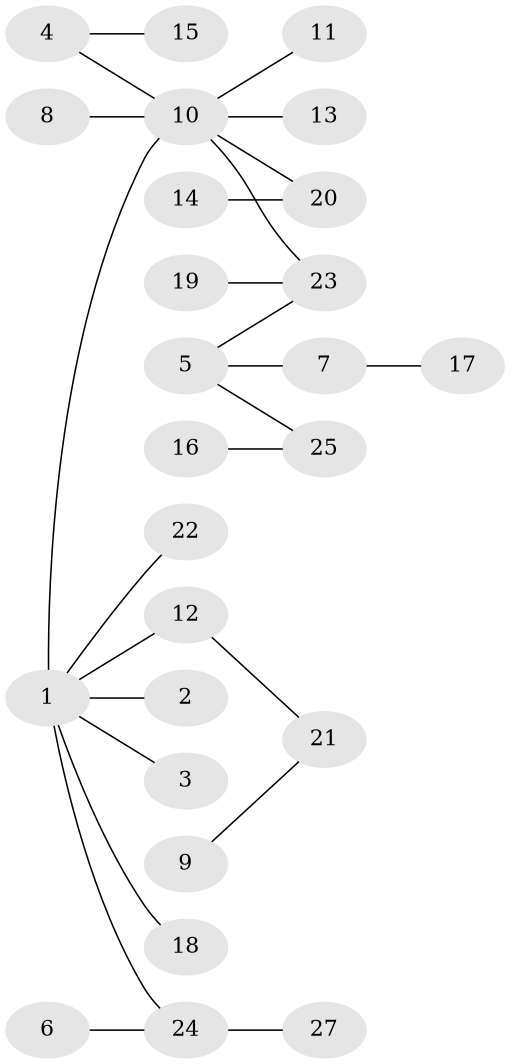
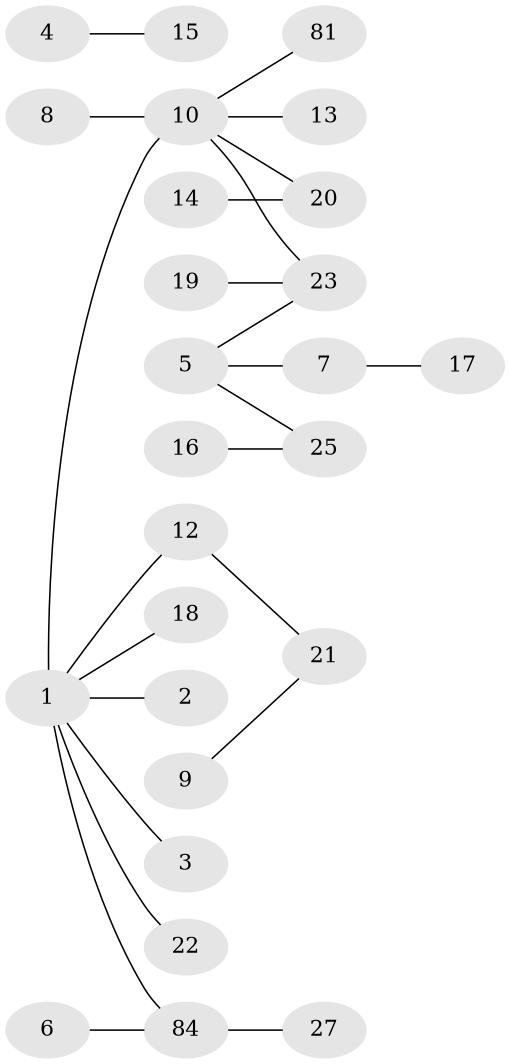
node "11": label "11" -> "81"
edge "4" -- "10": removed
node "24": label "24" -> "84"
